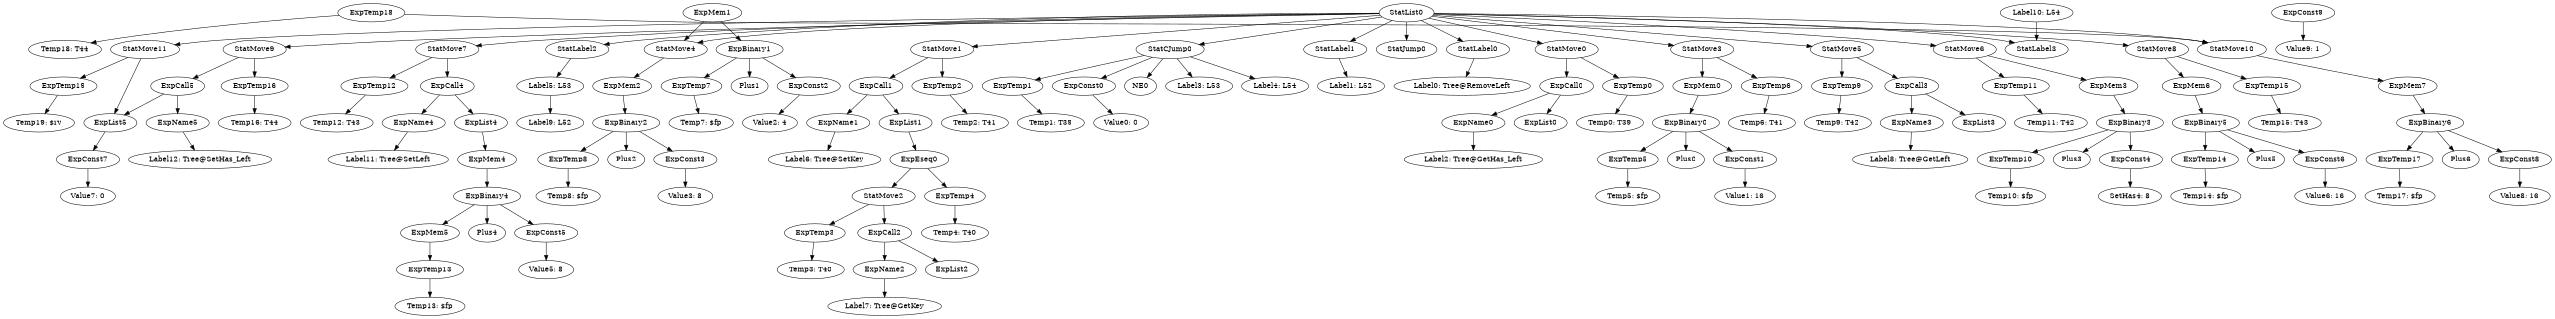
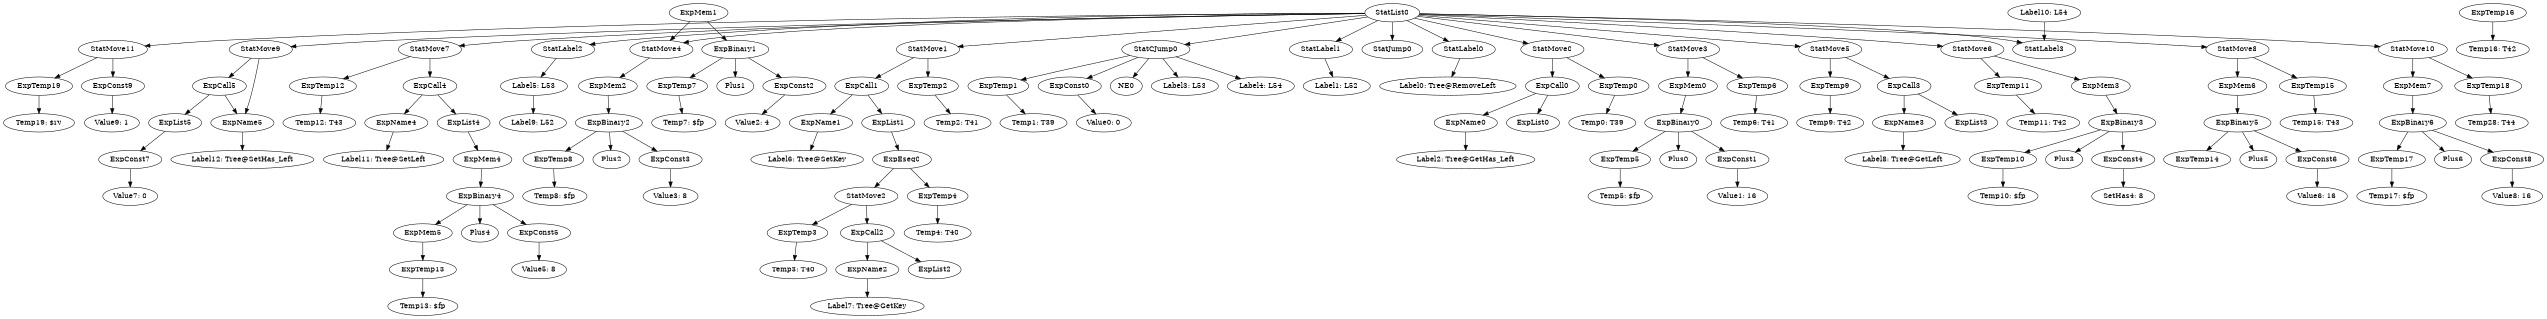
edge "ExpTemp18" -> "StatMove10": reversed
node "Temp18: T44": label "Temp18: T44" -> "Temp28: T44"
edge "StatMove9" -> "ExpTemp16": now "StatMove9" -> "ExpName5"
edge "StatMove11" -> "ExpList5": now "StatMove11" -> "ExpConst9"
node "Temp16: T44": label "Temp16: T44" -> "Temp16: T42"
node "Temp14: $fp": removed
